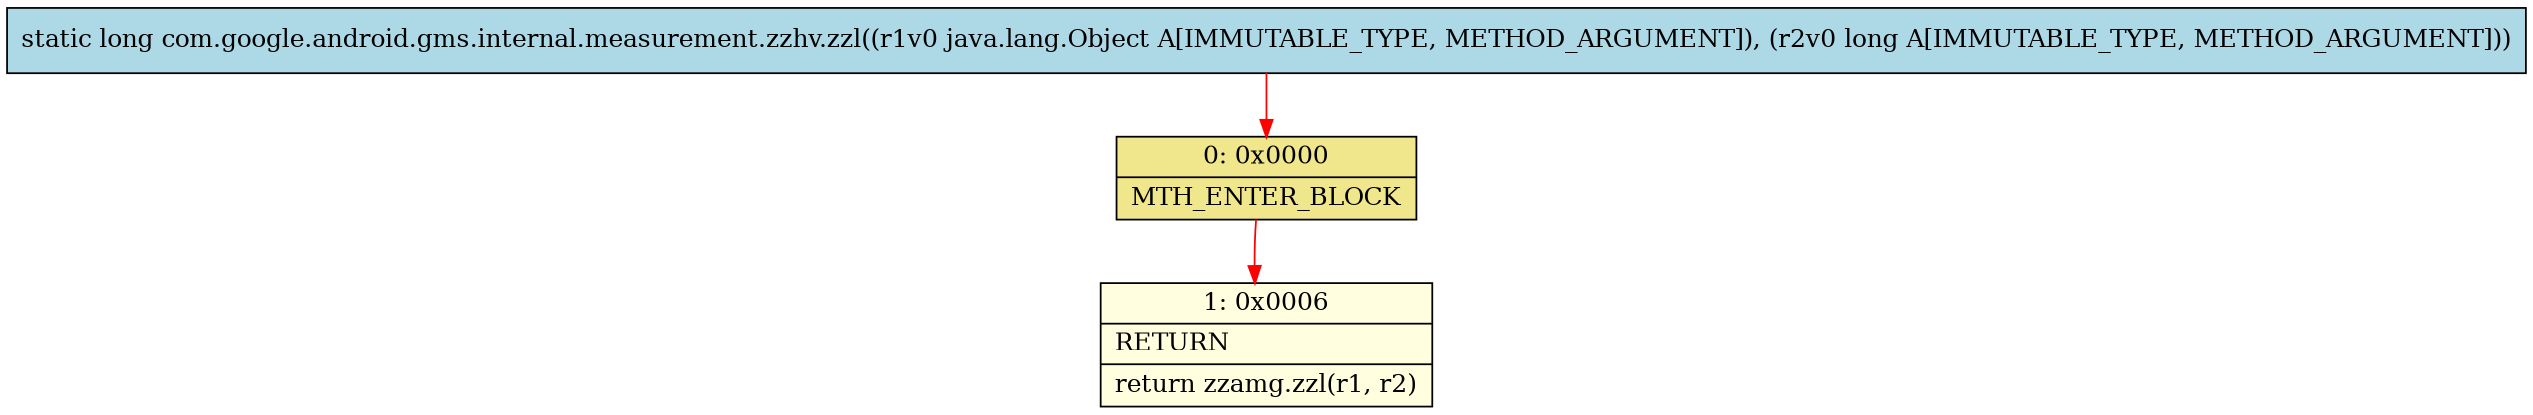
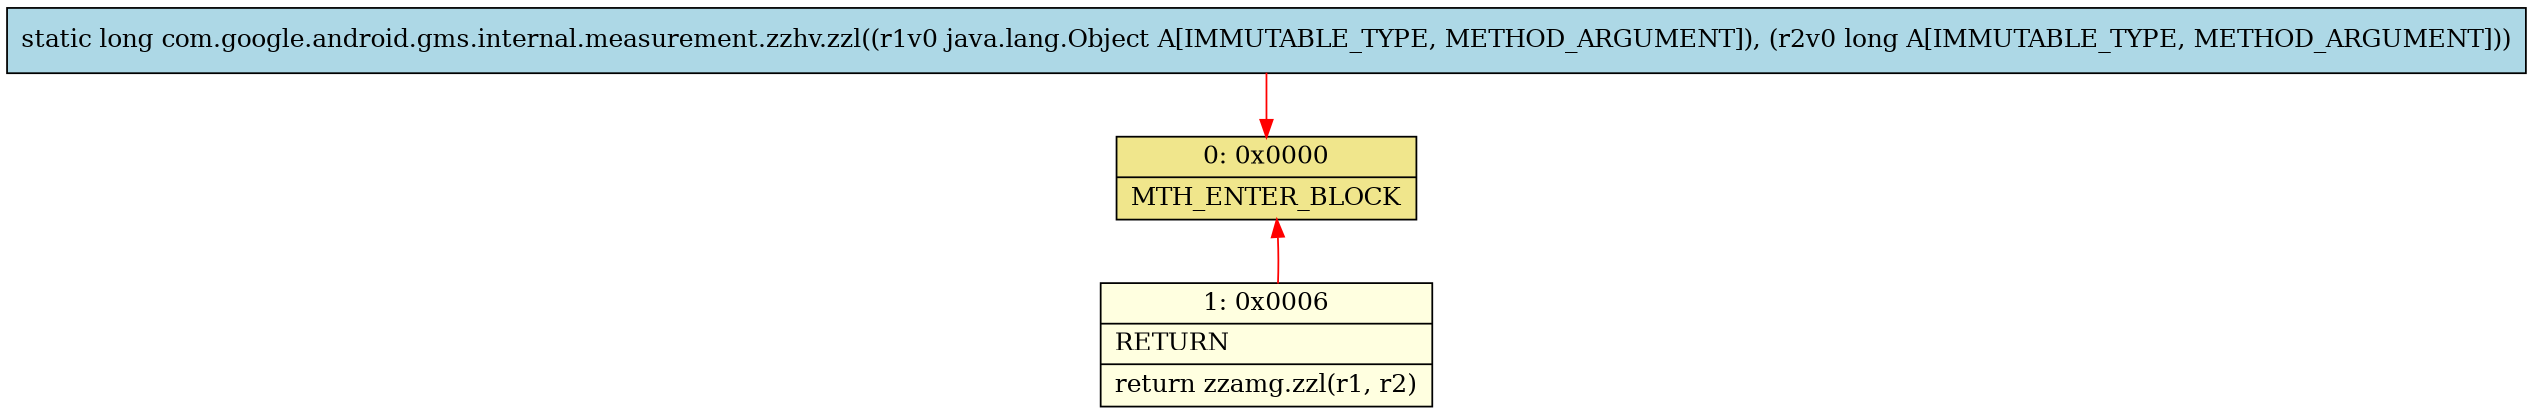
edge "0: 0x0000" -> "1: 0x0006": reversed
